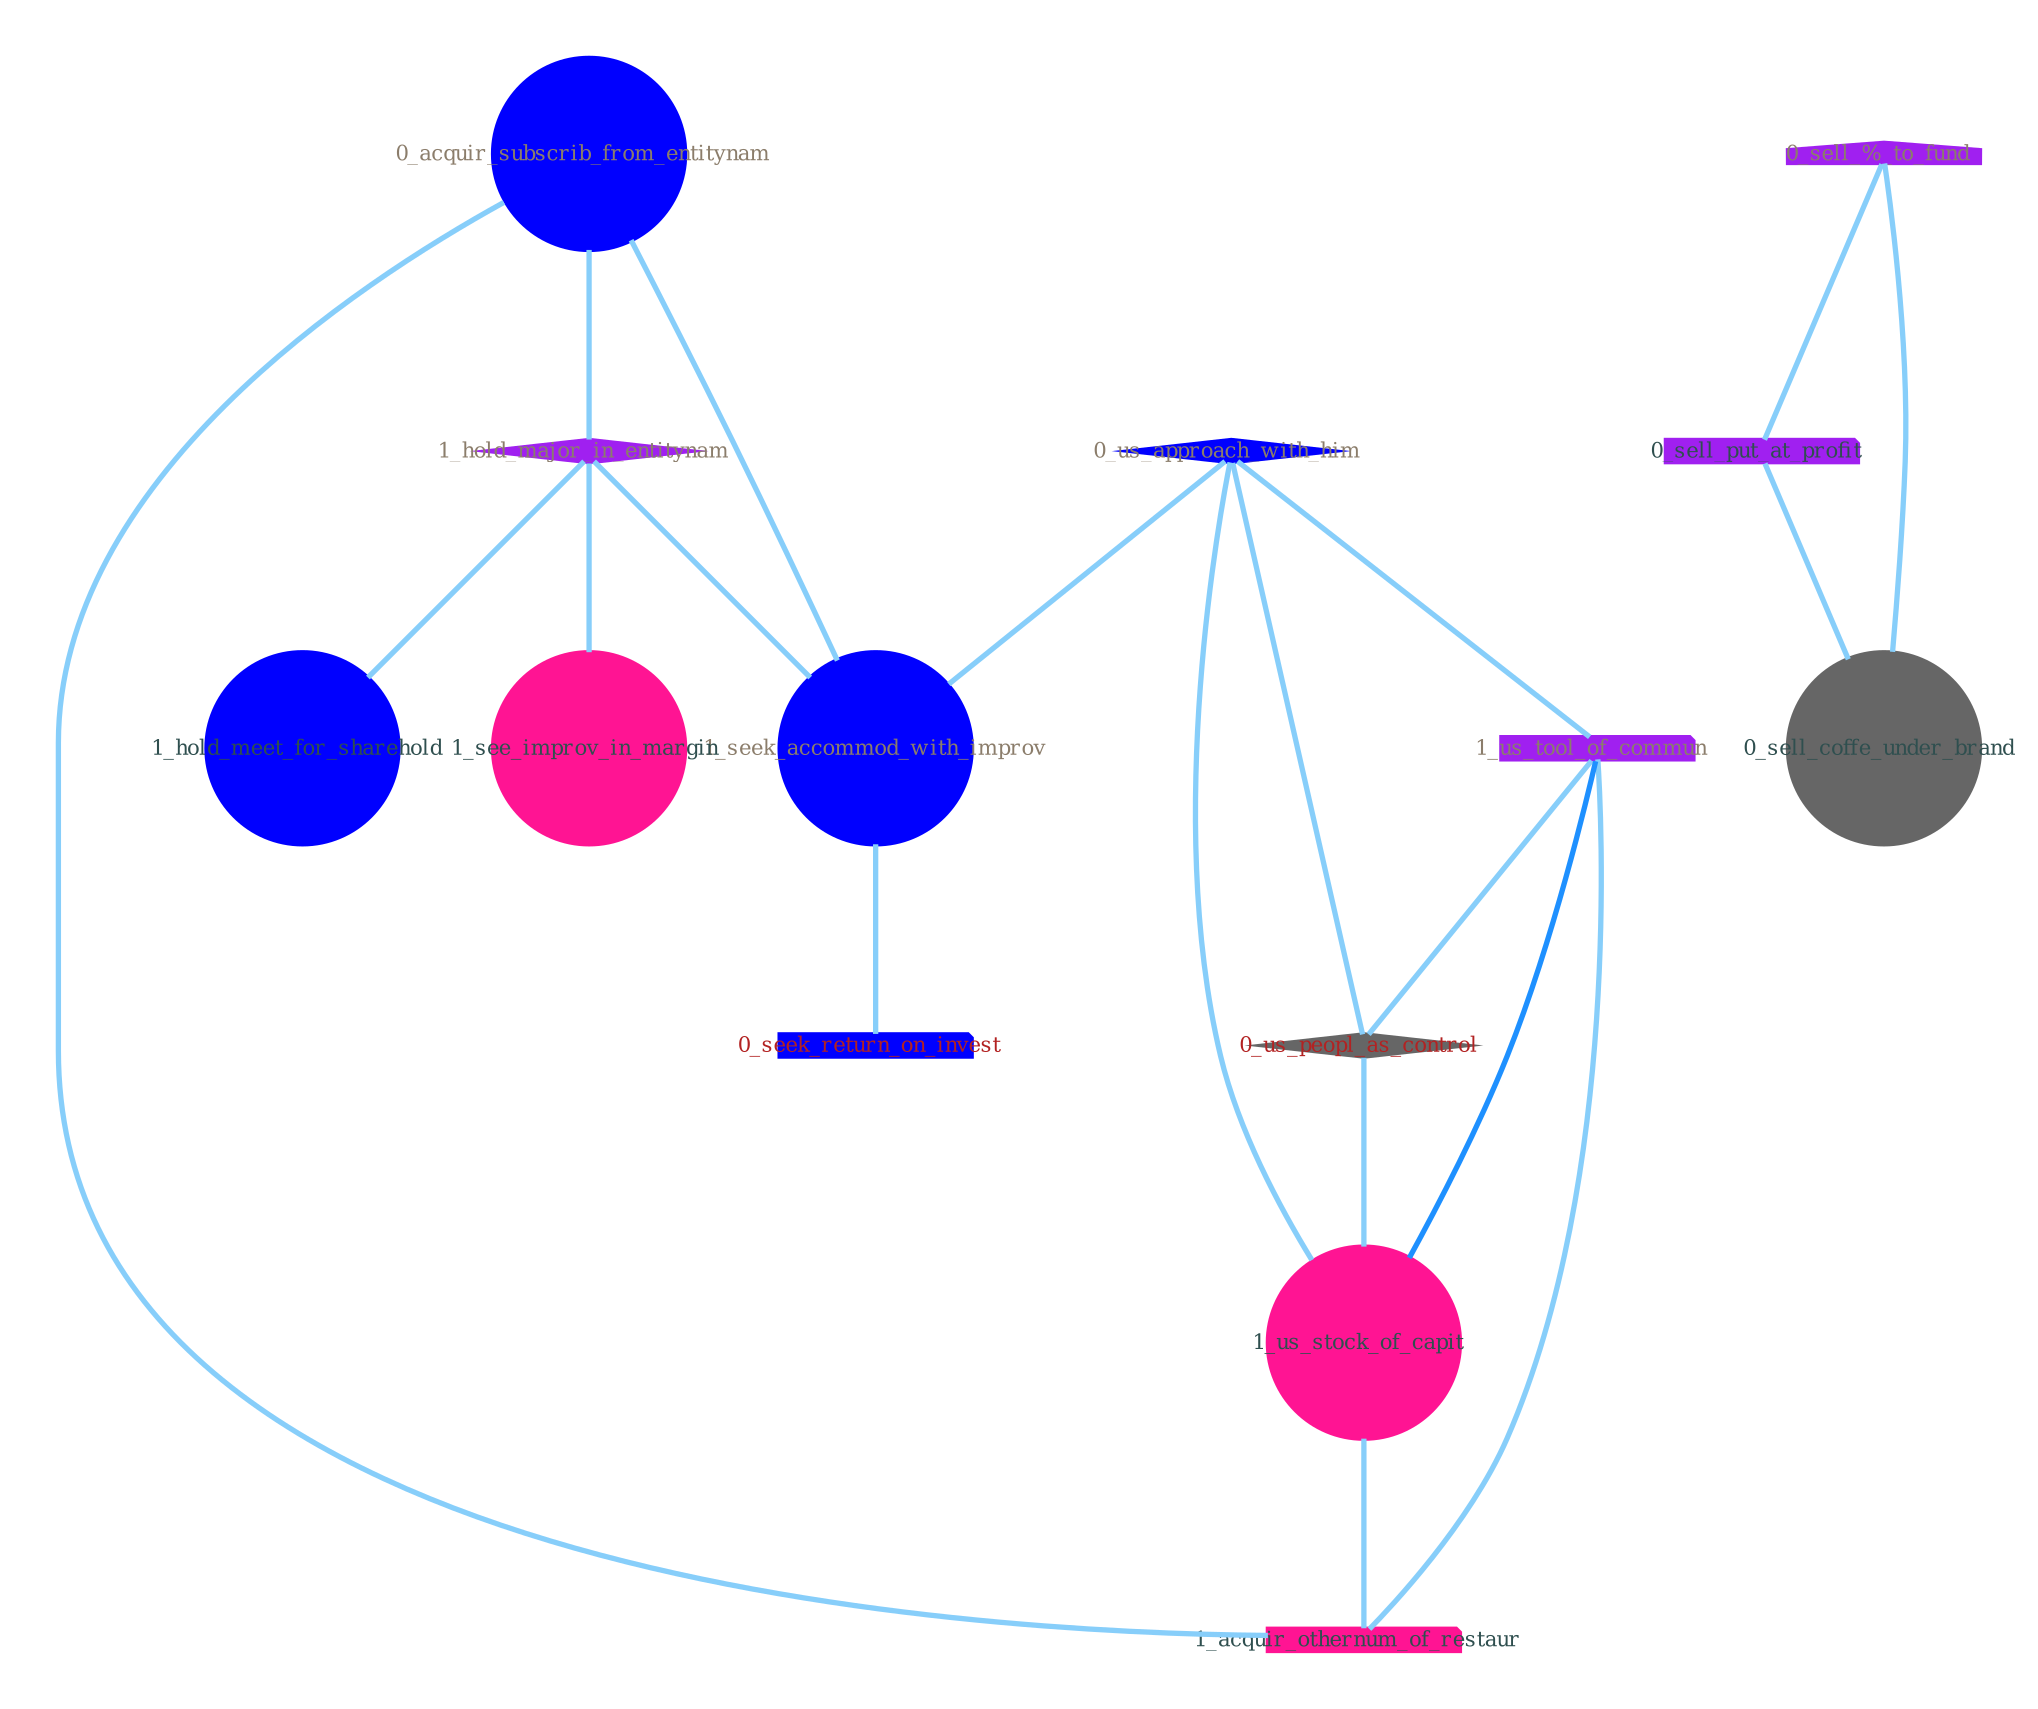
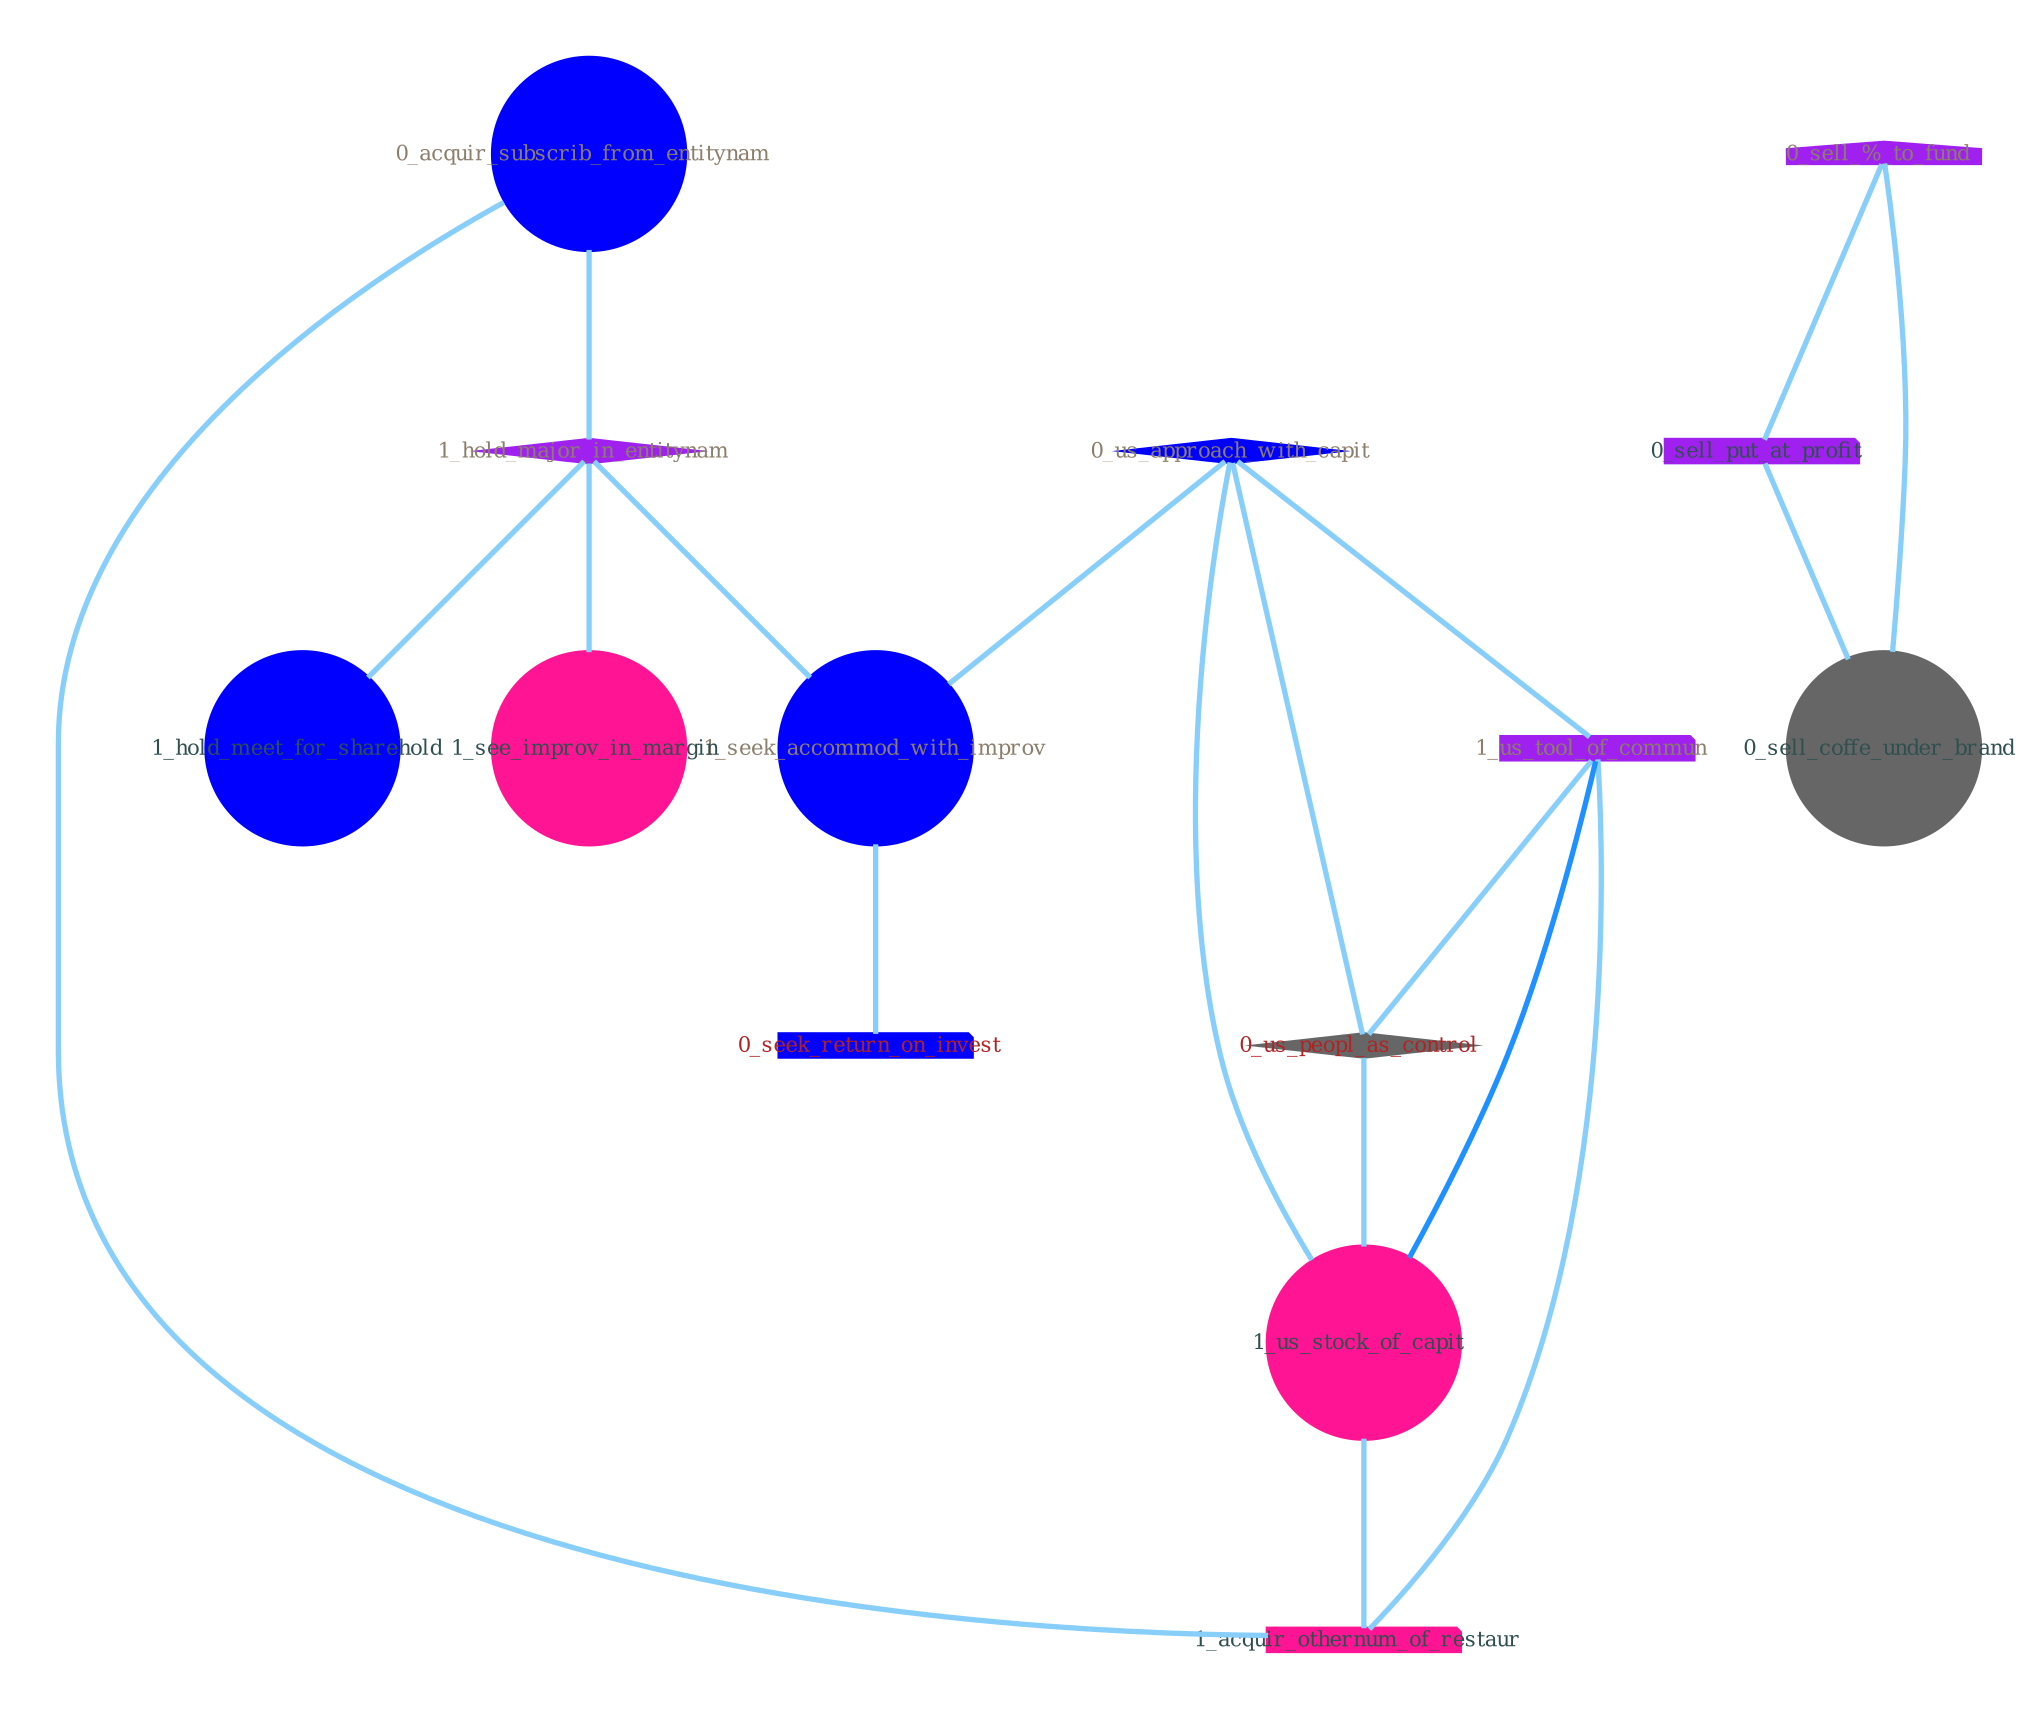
edge "0_acquir_subscrib_from_entitynam" -- "1_seek_accommod_with_improv": removed
node "0_us_approach_with_him": label "0_us_approach_with_him" -> "0_us_approach_with_capit"
